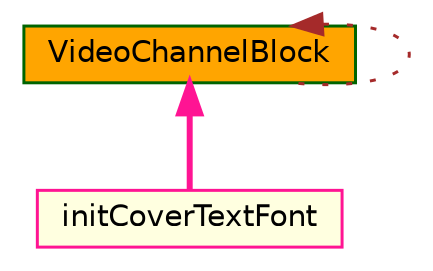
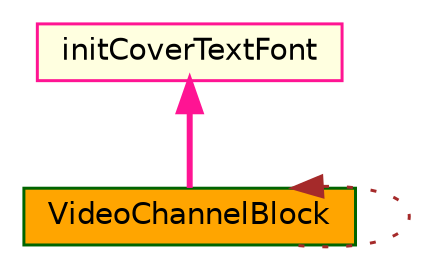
edge "initCoverTextFont" -> "VideoChannelBlock": reversed
